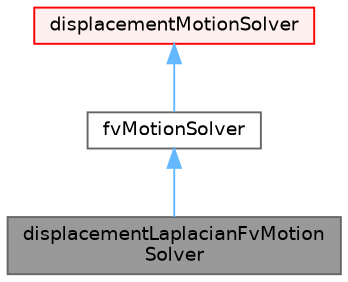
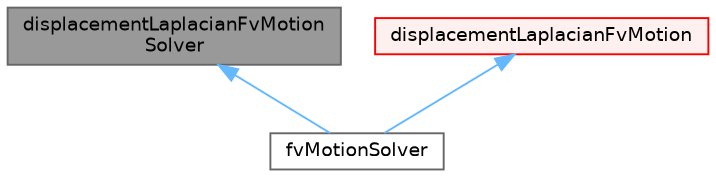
node "displacementMotionSolver": label "displacementMotionSolver" -> "displacementLaplacianFvMotion"
edge "displacementLaplacianFvMotion Solver" -> "fvMotionSolver": reversed
